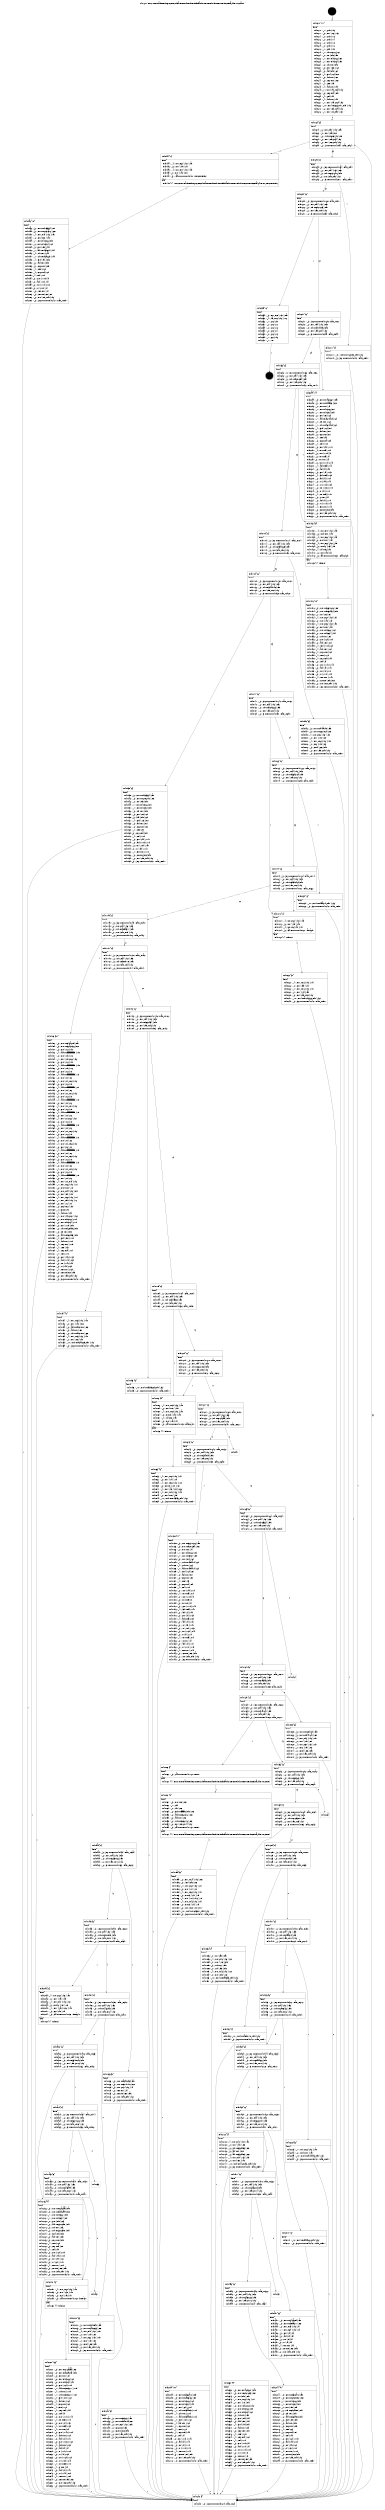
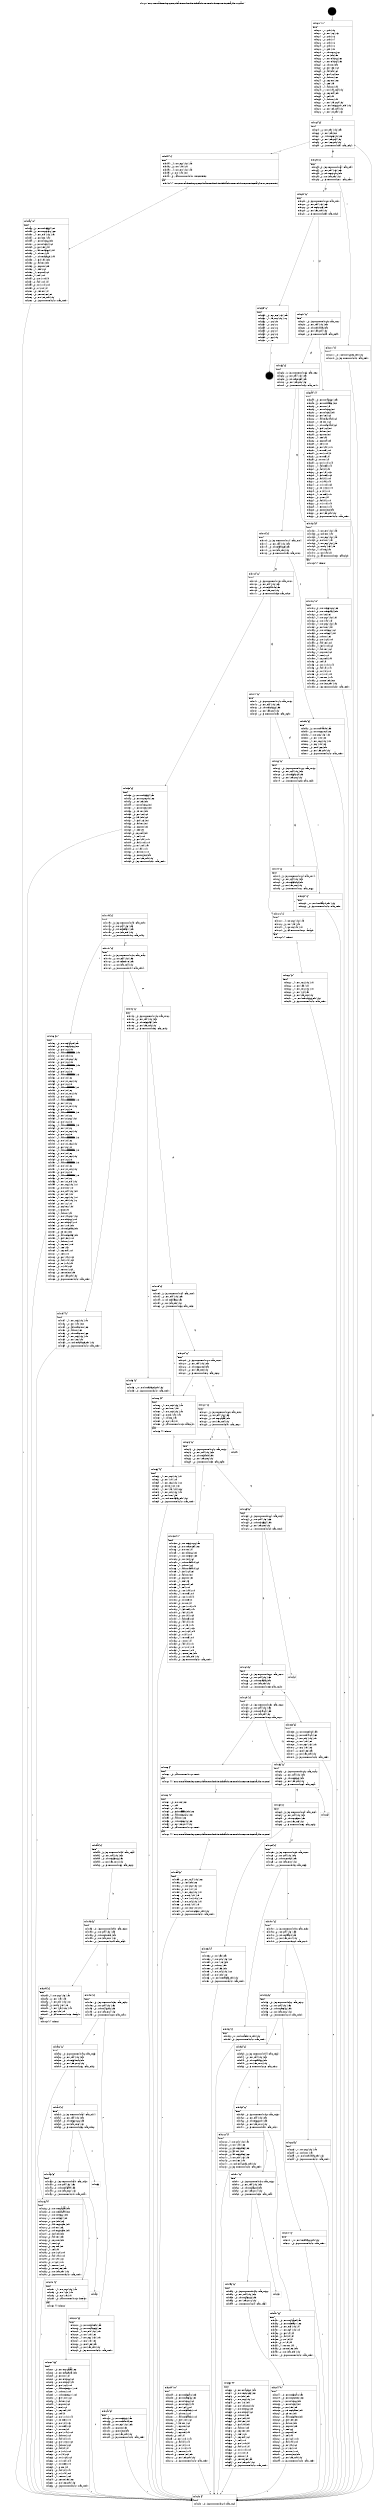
edge "0x40177f [28]" -> "0x40179b [28]": removed, label "22"
node "0x401c33 [30]": removed
